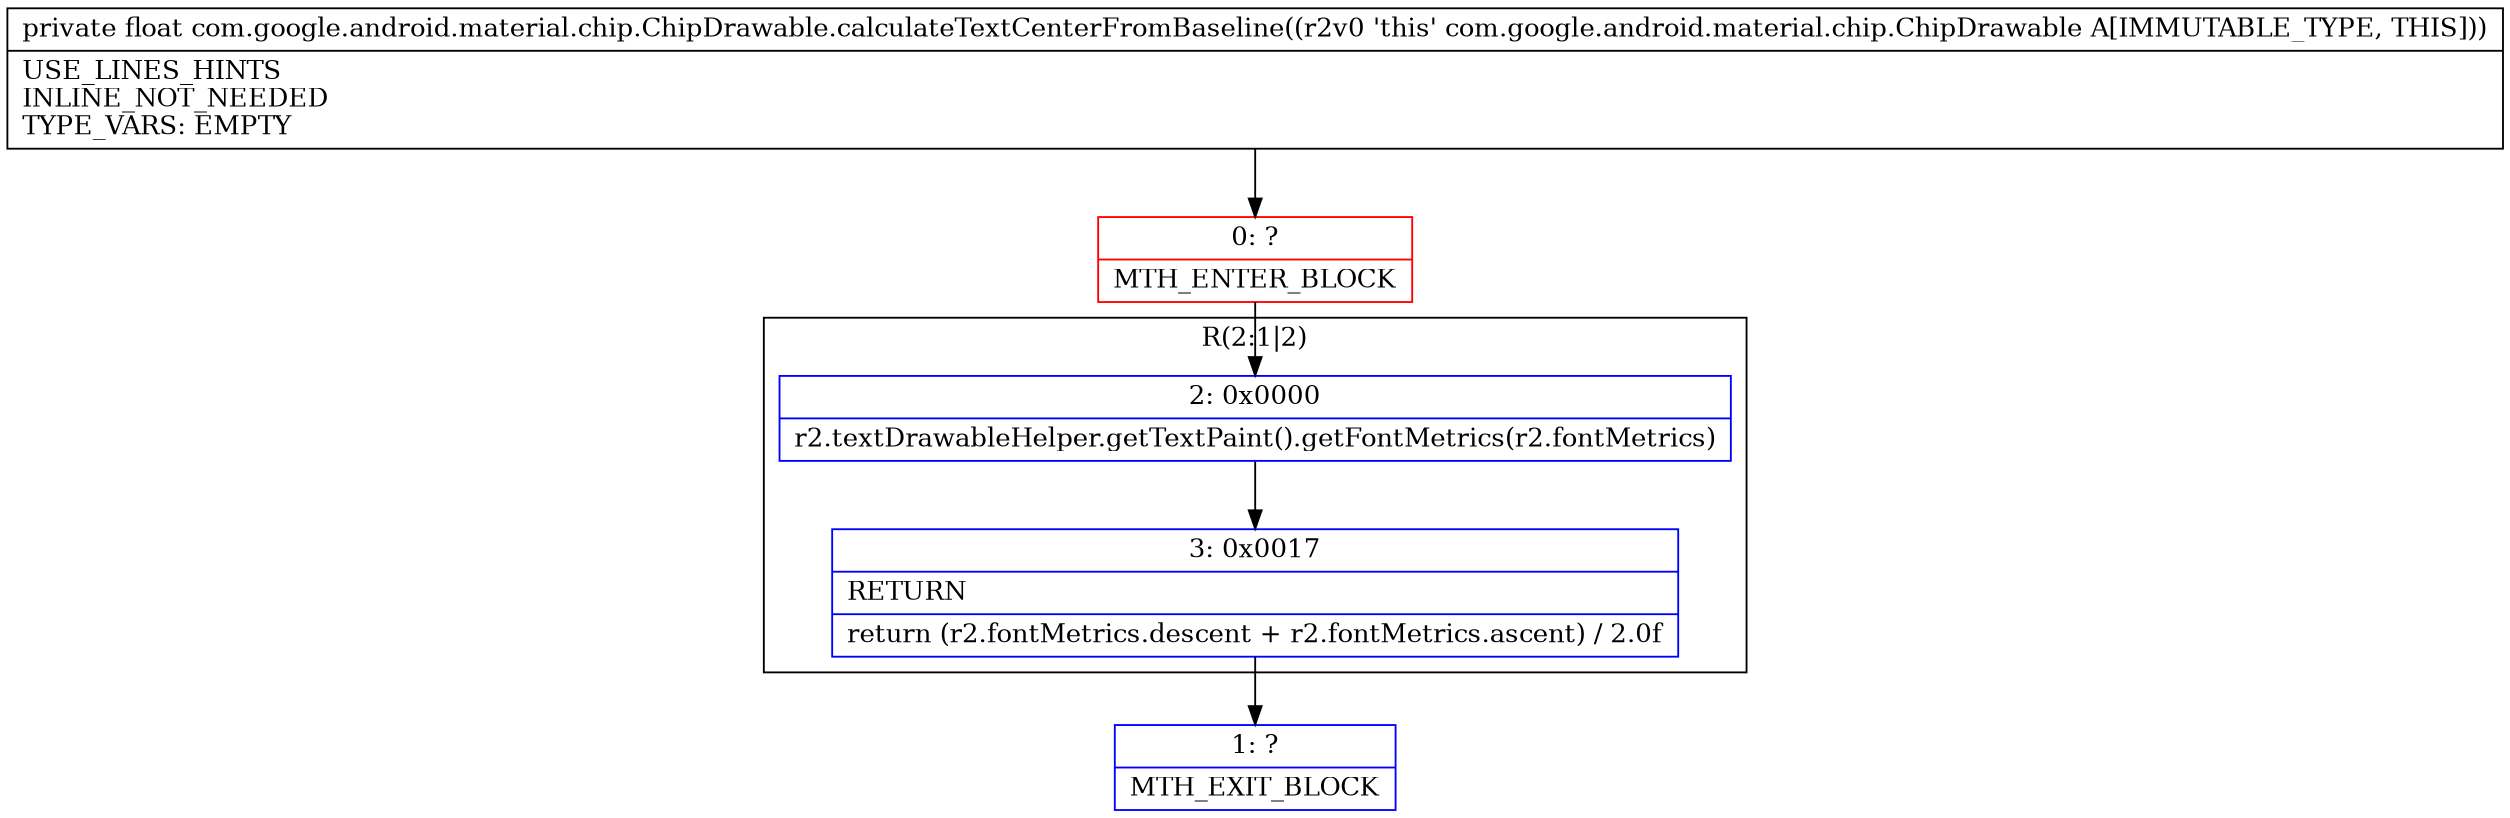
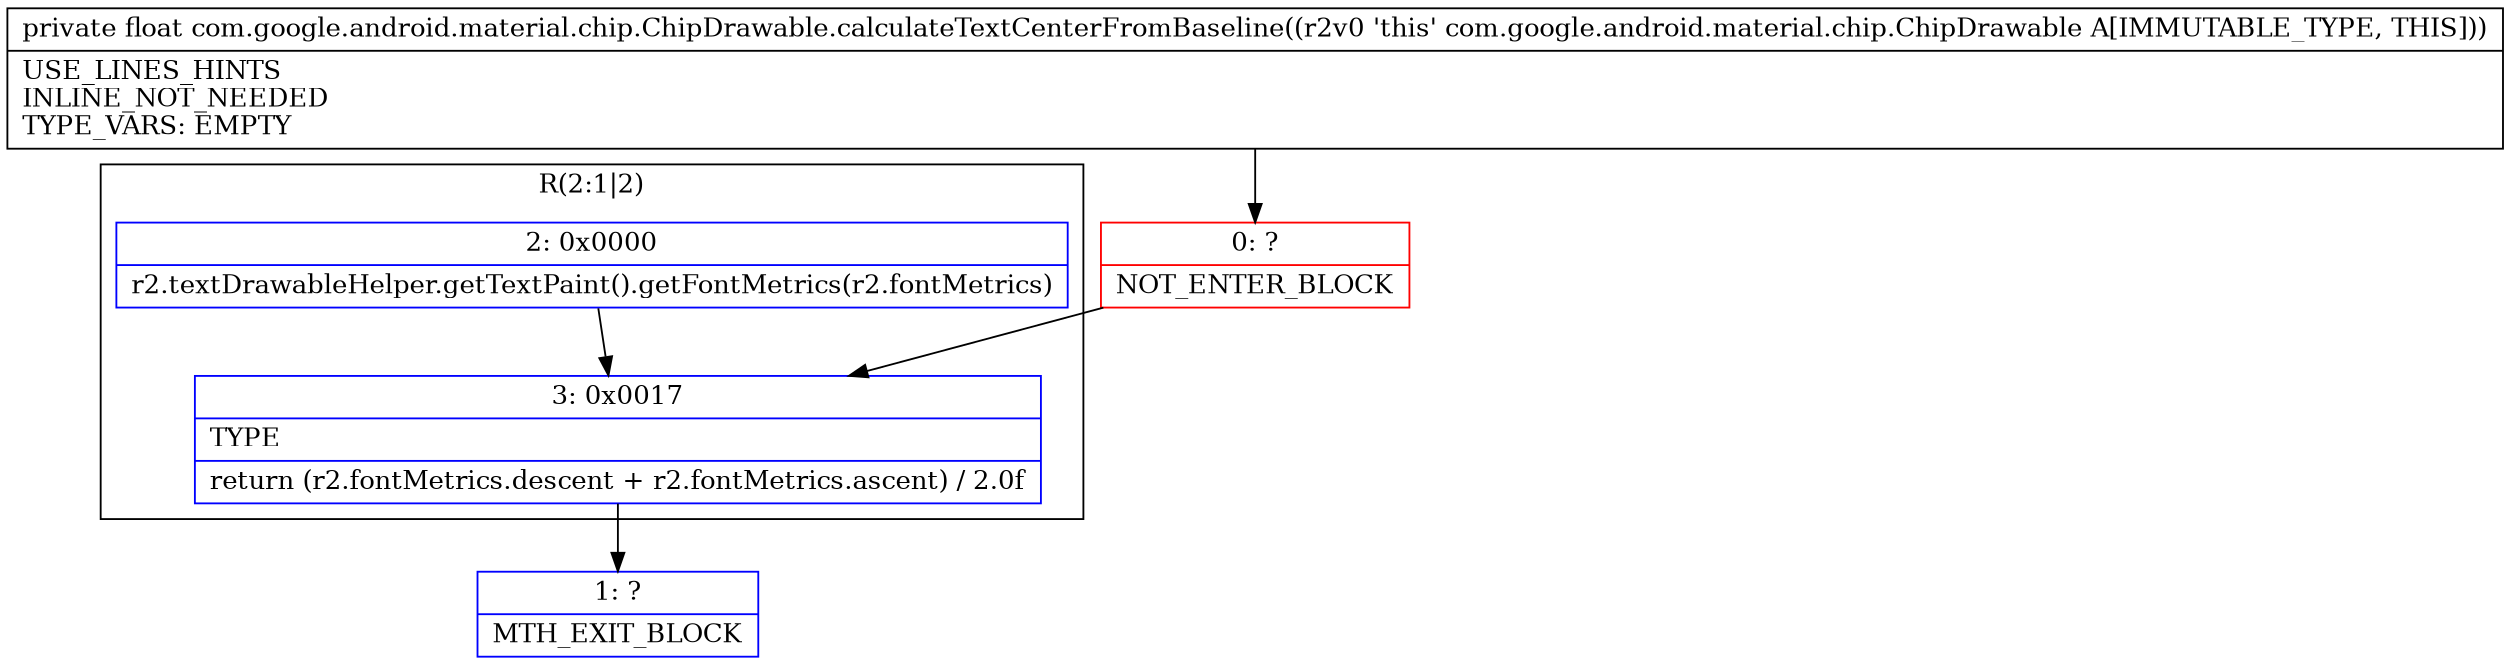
node "0: ?": text "MTH_ENTER_BLOCK" -> "NOT_ENTER_BLOCK"
edge "0: ?" -> "2: 0x0000": now "0: ?" -> "3: 0x0017"
node "3: 0x0017": text "RETURN" -> "TYPE"
